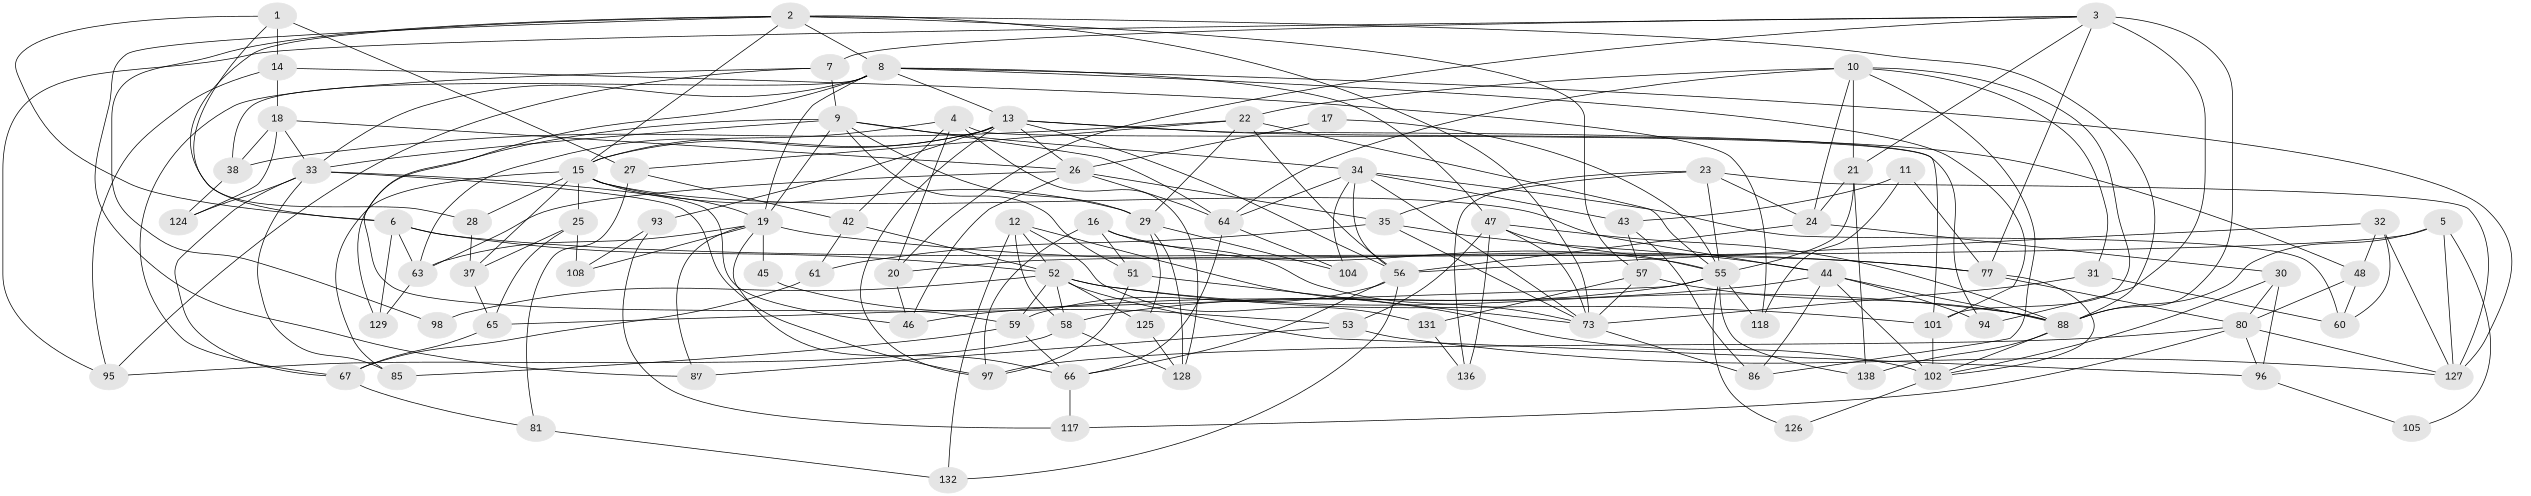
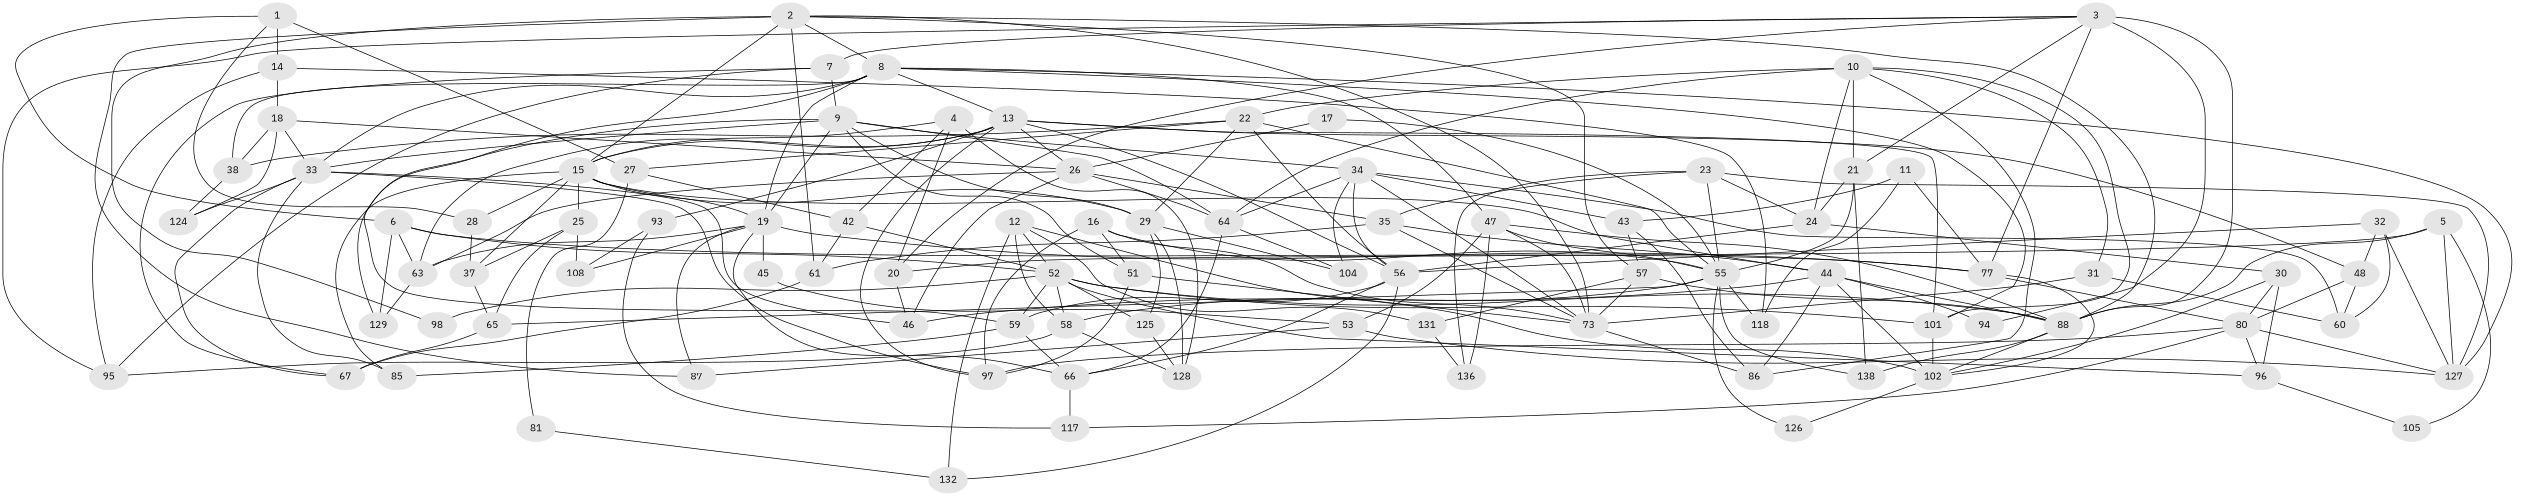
edge "2" -- "6": now "2" -- "61"
edge "4" -- "94": removed
edge "67" -- "81": removed
